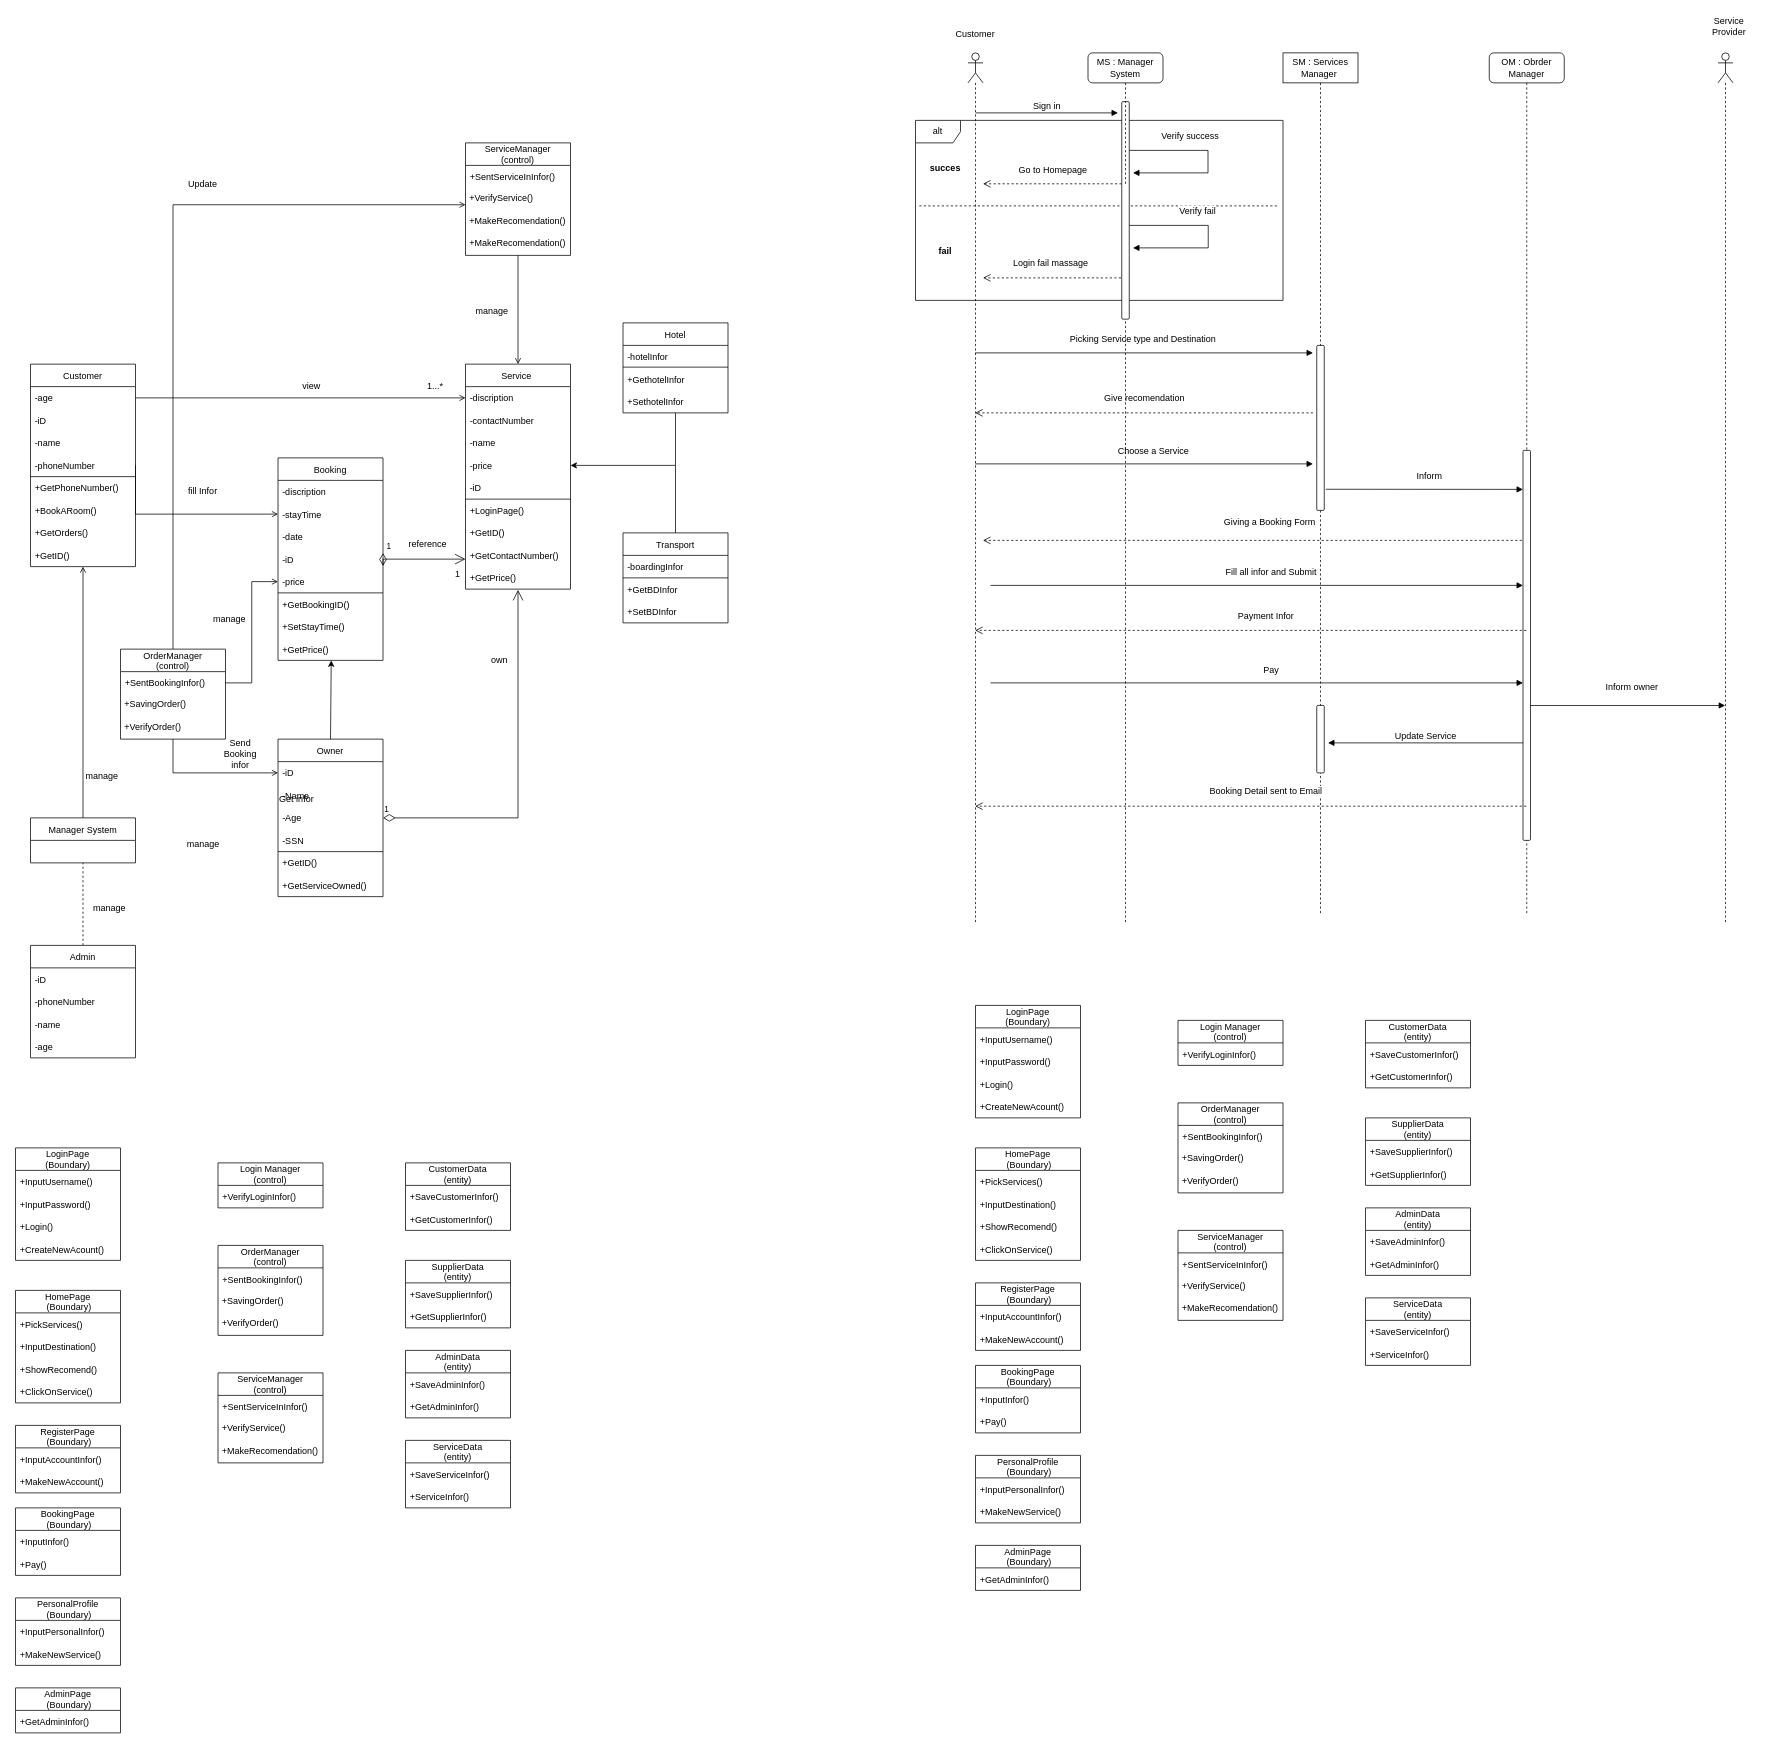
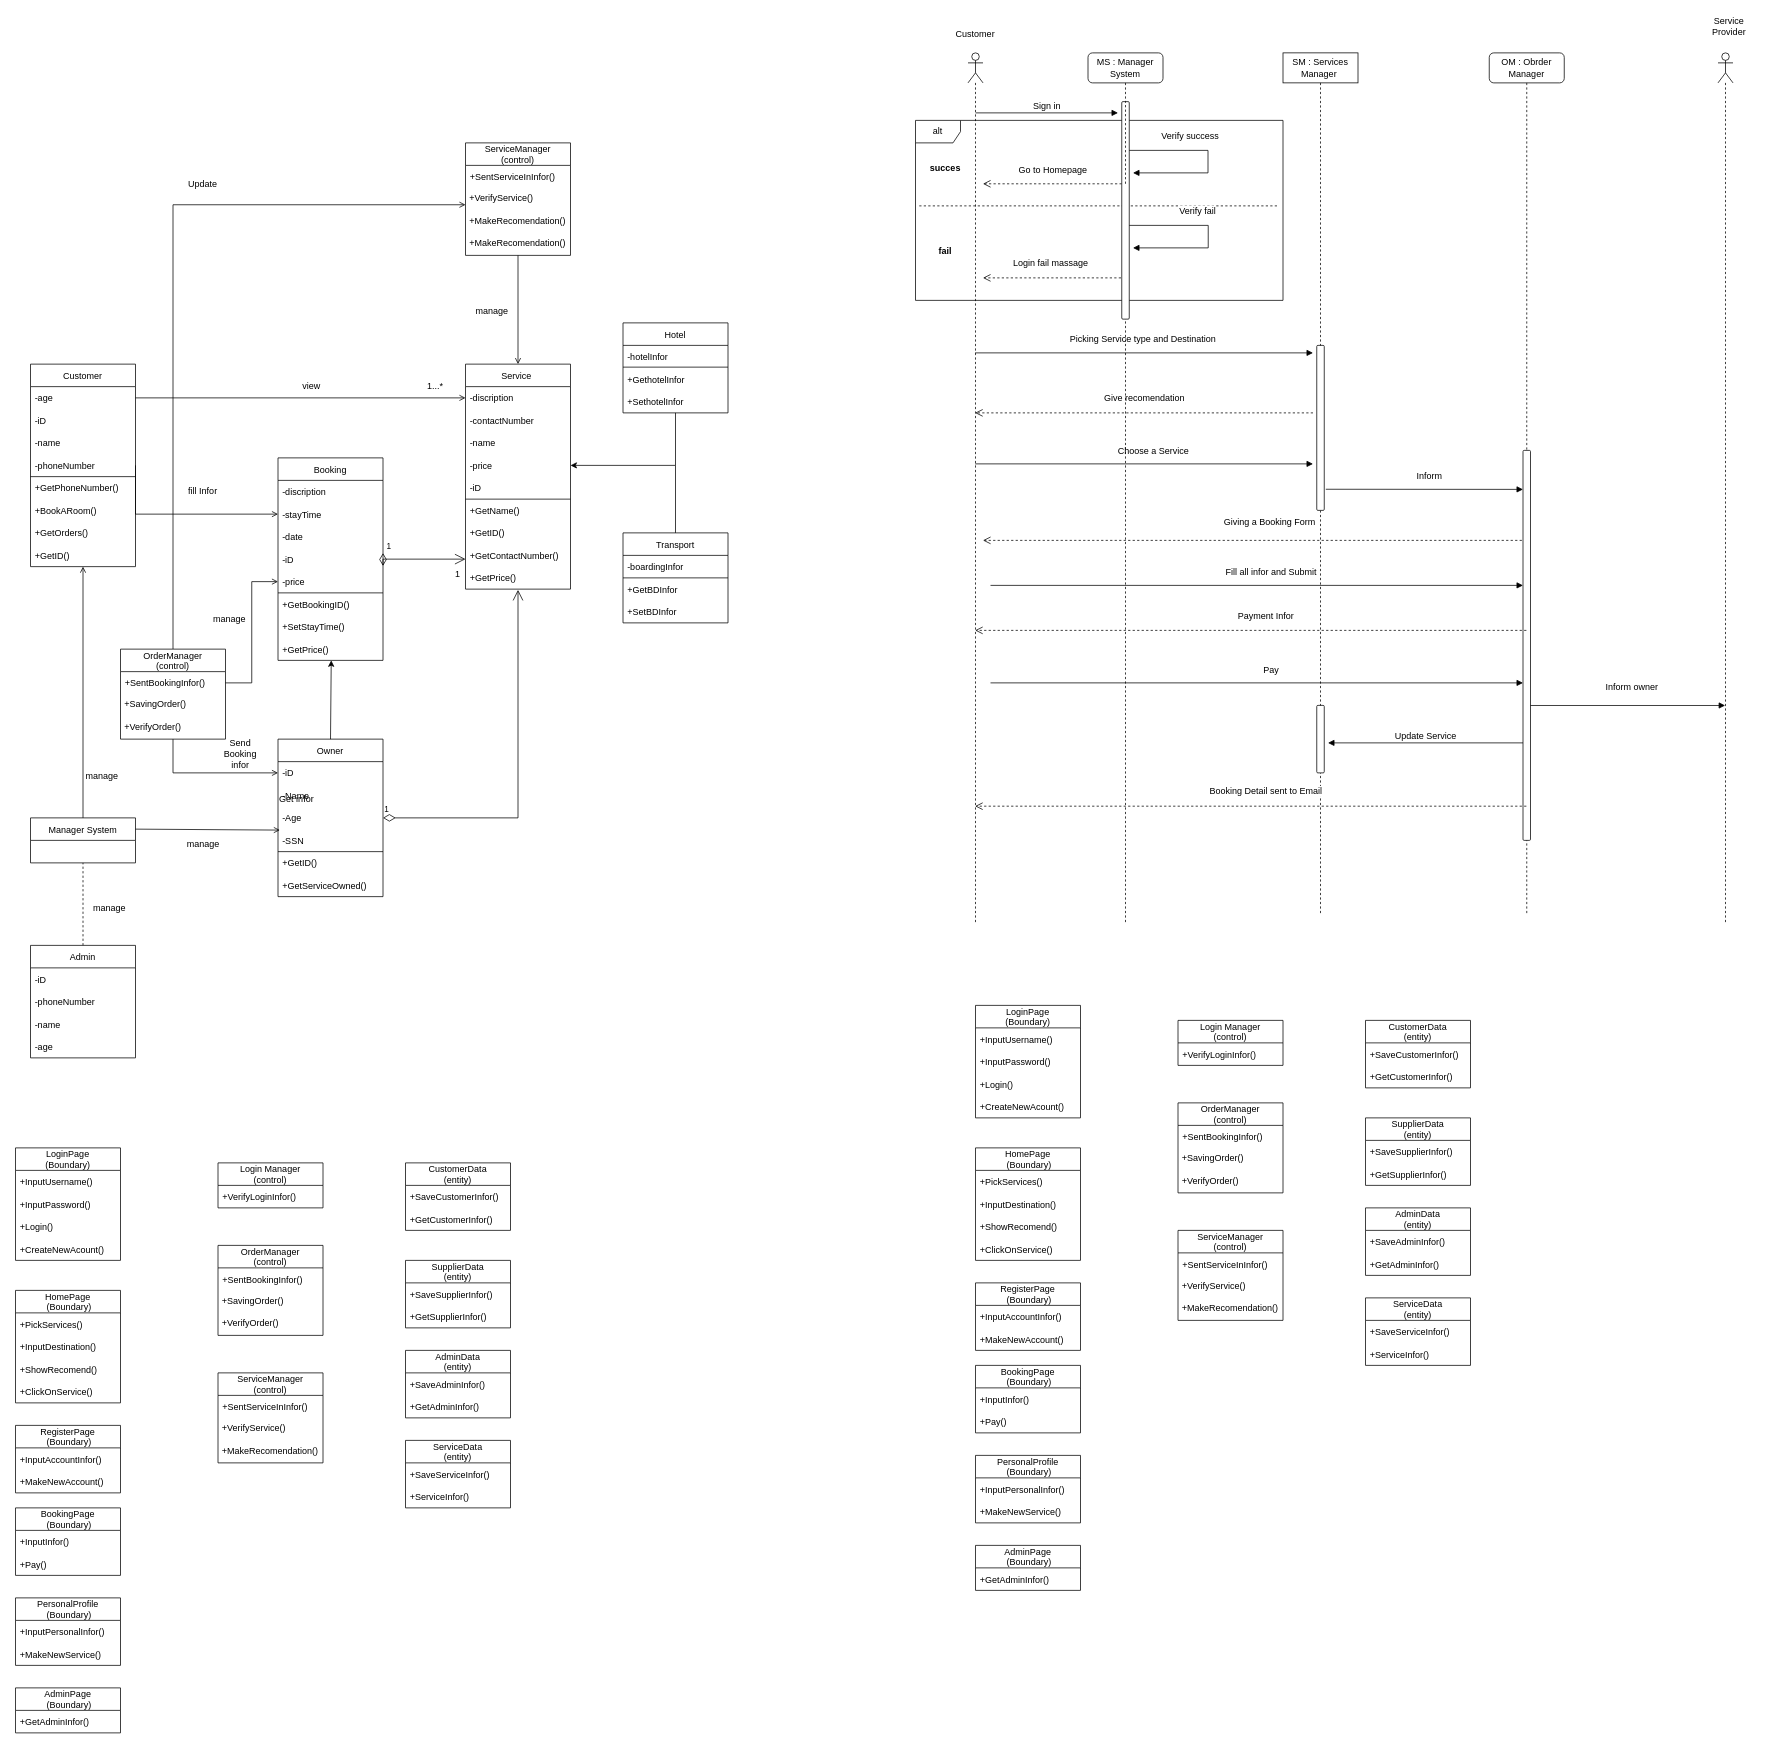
node "+LoginPage()": label "+LoginPage()" -> "+GetName()"
node "reference": removed
node "own": removed
edge "Manager System" -> "-SSN": added
